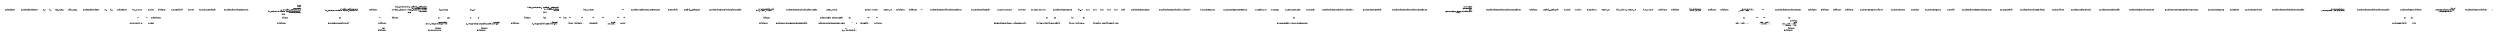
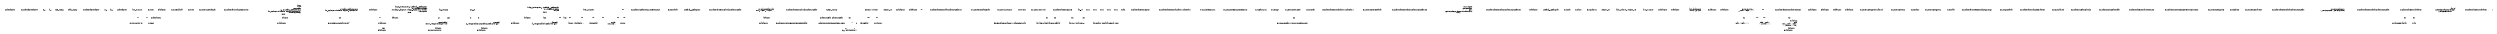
edge "Entry CommandLine.UnParserExtensions.NormalizeValue(object)" -> "return value;": reversed
